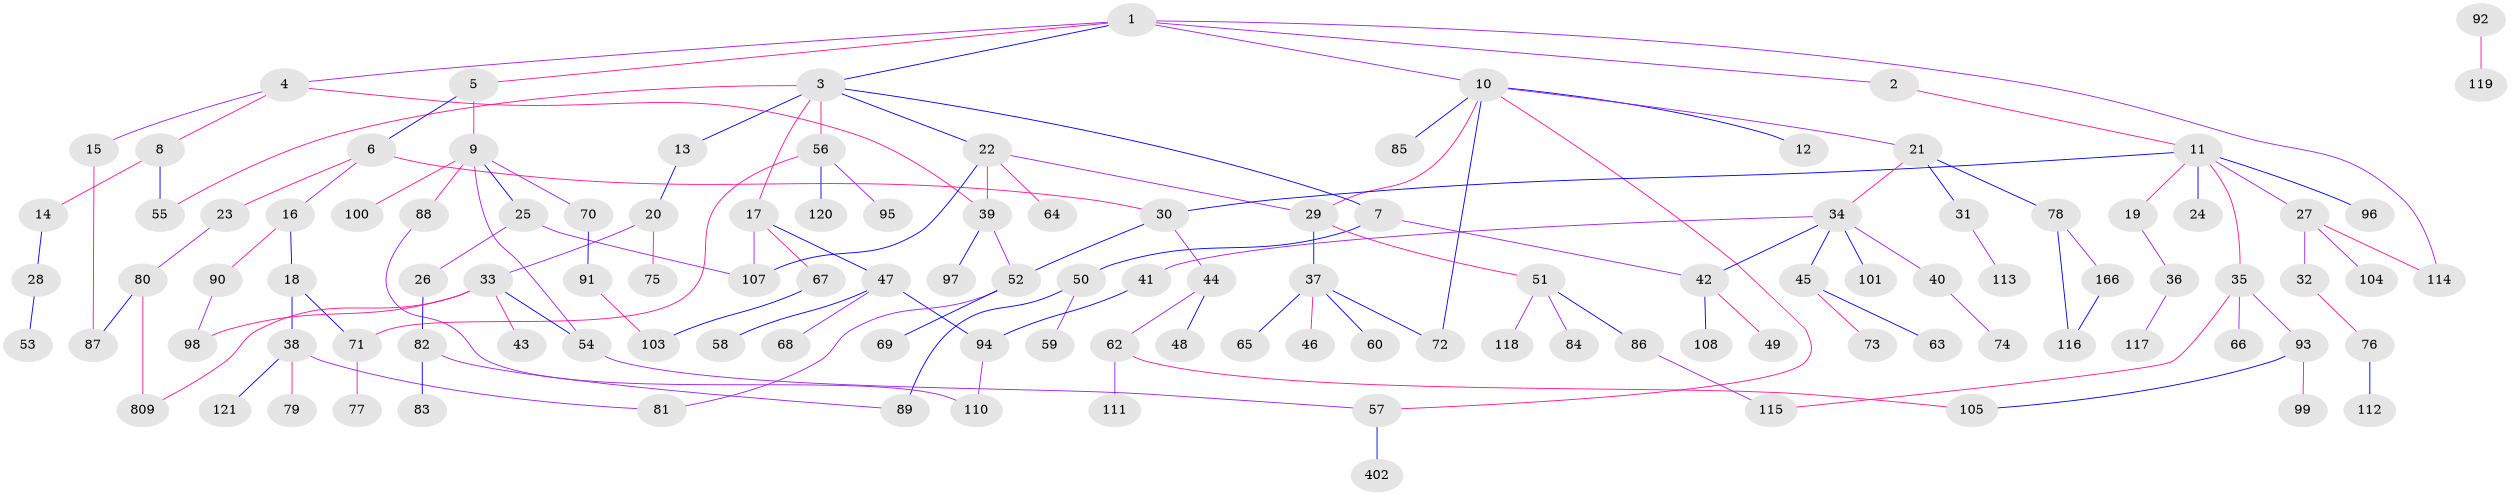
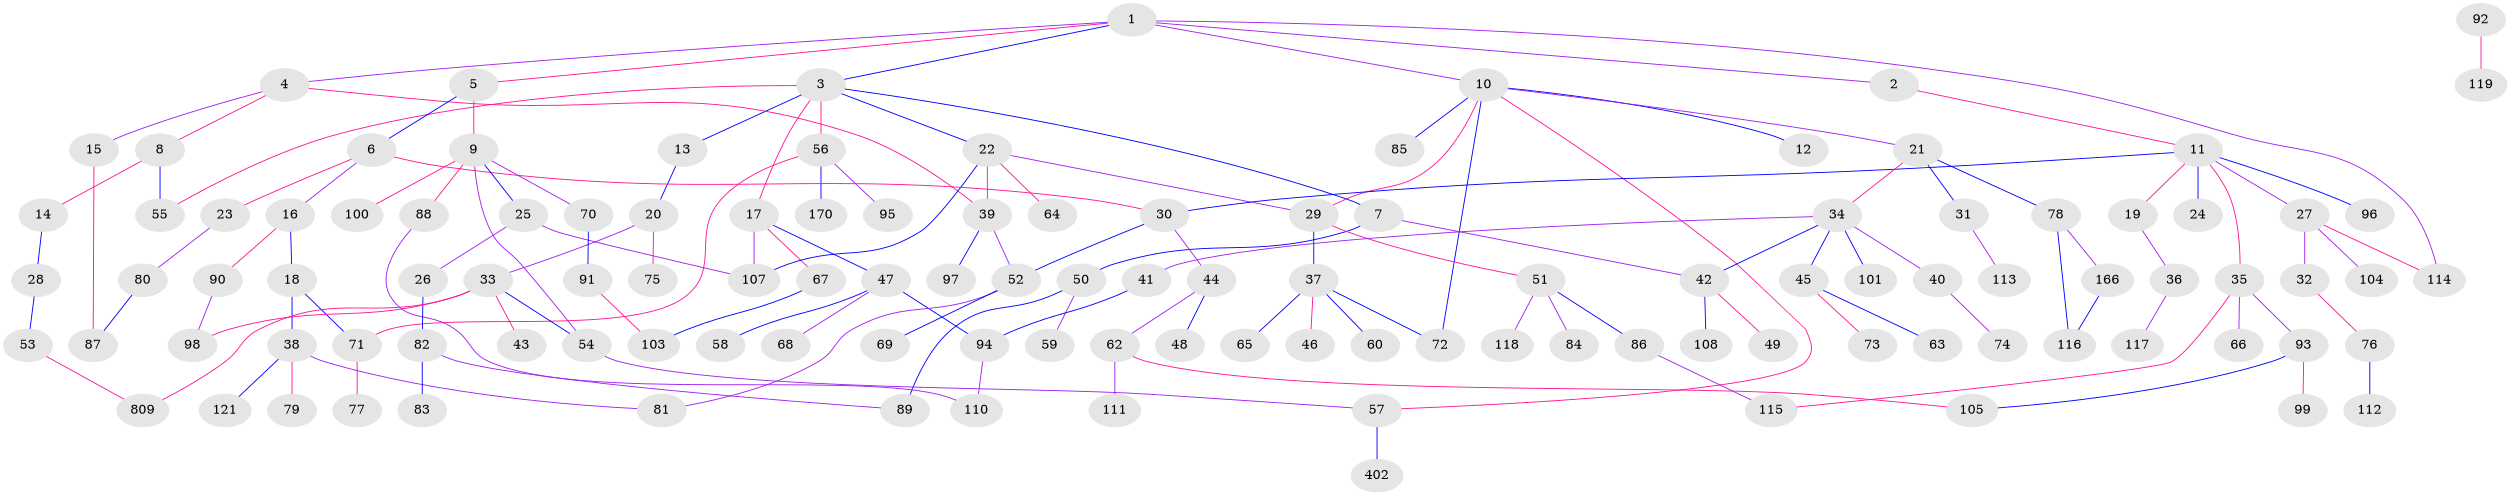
node "120": label "120" -> "170"
edge "80" -- "809": now "53" -- "809"
